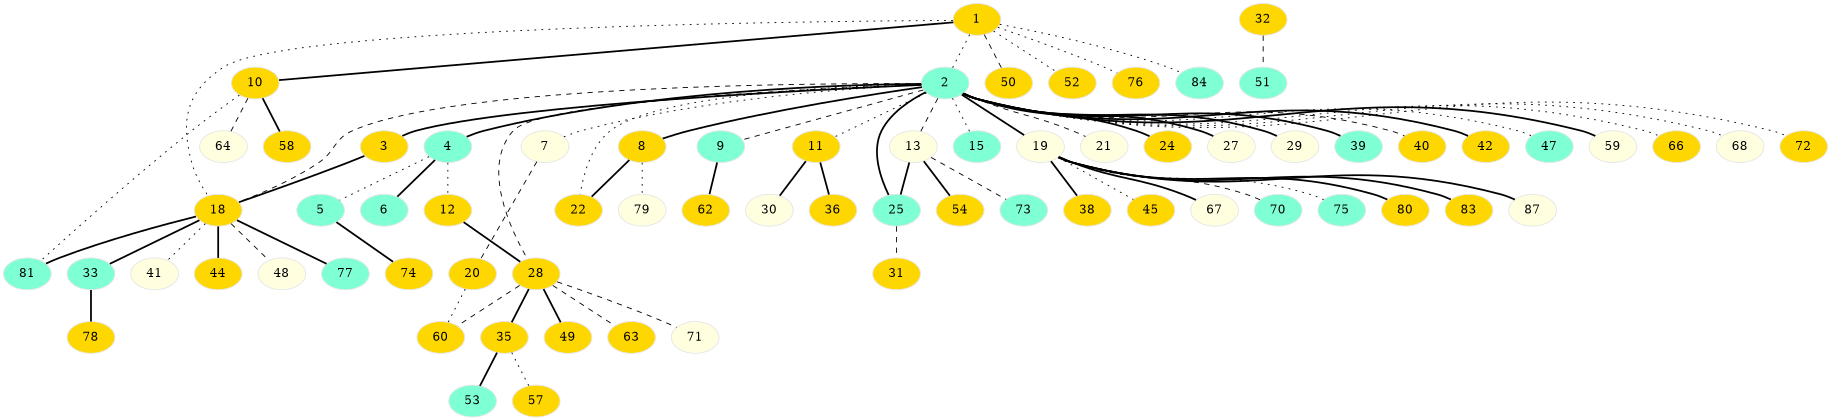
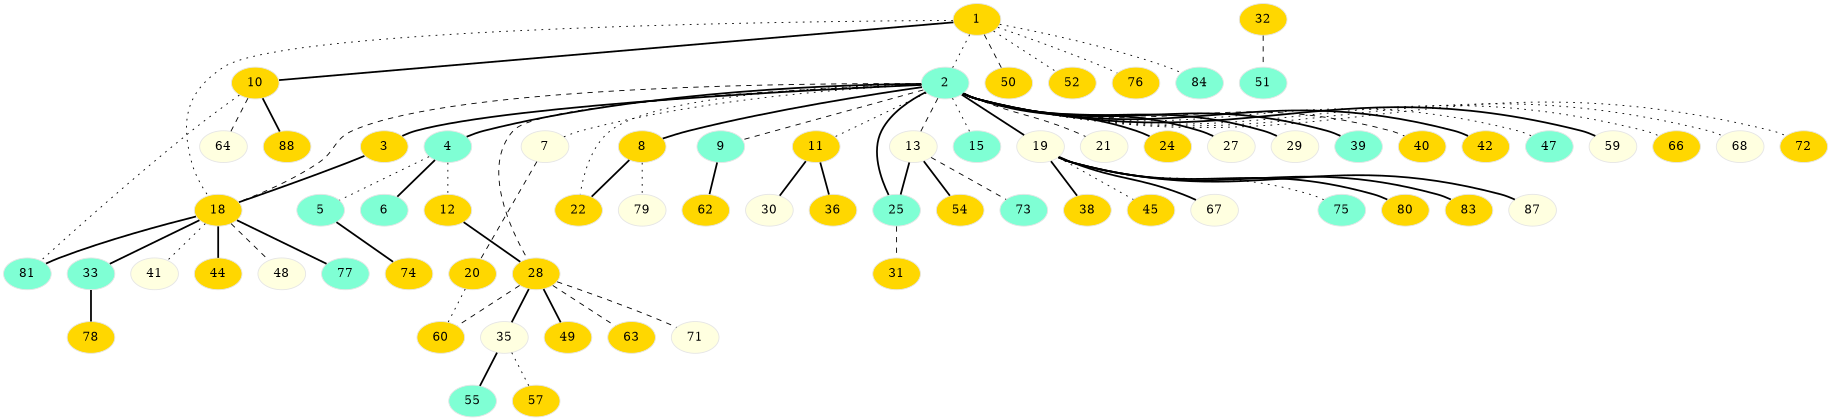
node "58": label "58" -> "88"
node "70": removed
node "35": fillcolor gold -> lightyellow
node "53": label "53" -> "55"
